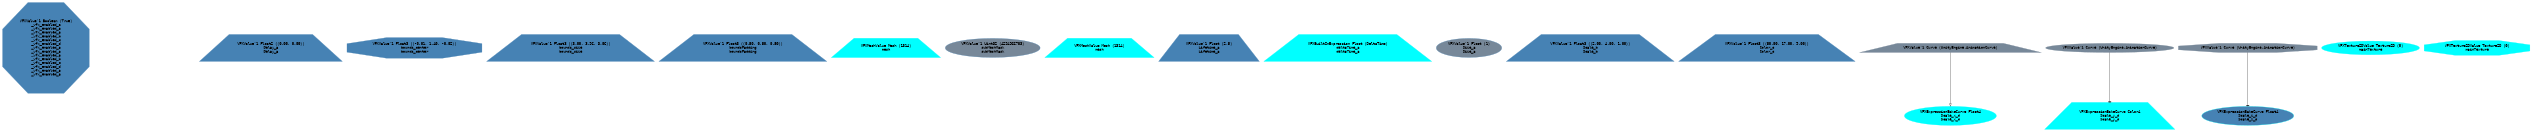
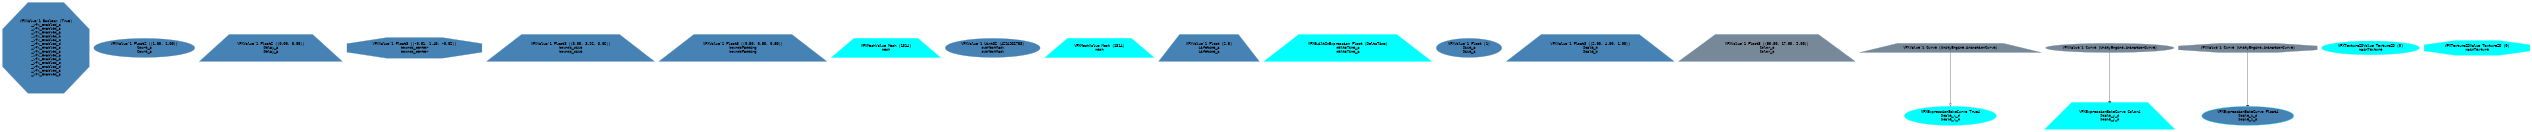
node "VFXValue`1 Float2 ((1.00, 1.00)) Count_a Count_a": added
node "VFXValue`1 Uint32 (4294966783) subMeshMask subMeshMask": fillcolor lightslategray -> steelblue
node "VFXValue`1 Float (1) Size_a Size_a": fillcolor lightslategray -> steelblue
node "VFXValue`1 Float3 ((50.00, 17.00, 9.00)) Color_c Color_c": fillcolor steelblue -> lightslategray
node "VFXExpressionBakeCurve Float4 Scale_x_d Scale_x_d": label "VFXExpressionBakeCurve Float4 Scale_x_d Scale_x_d" -> "VFXExpressionBakeCurve True4 Scale_x_d Scale_x_d"
